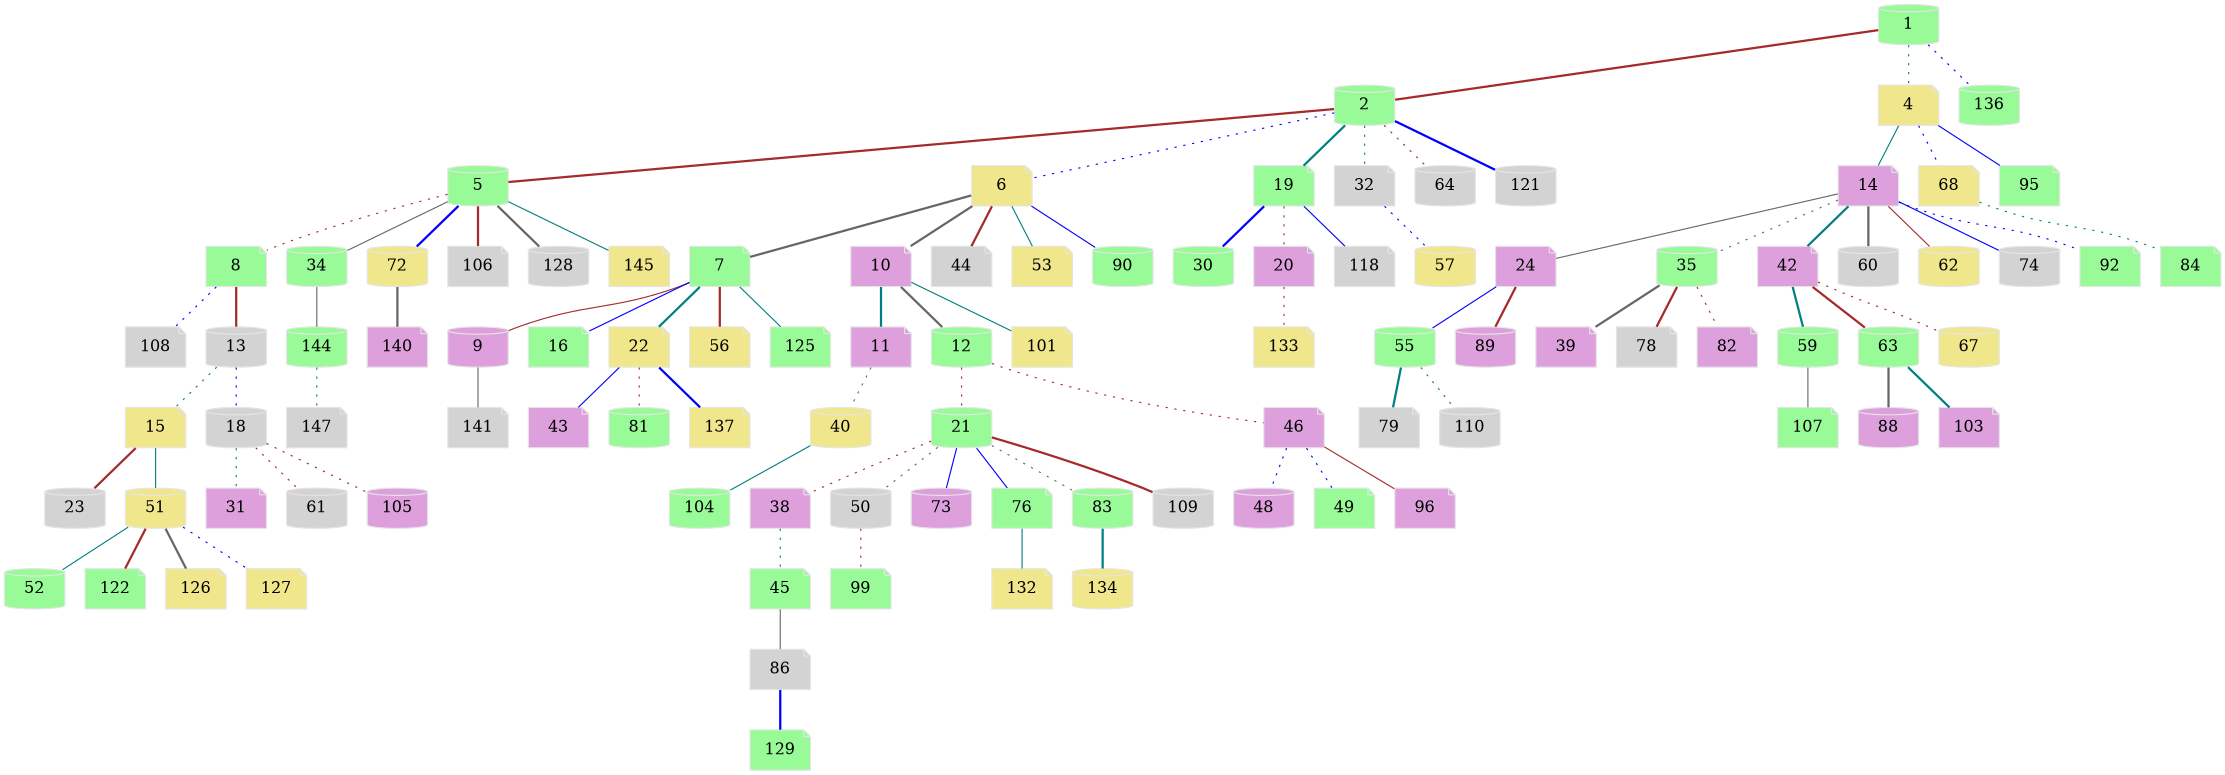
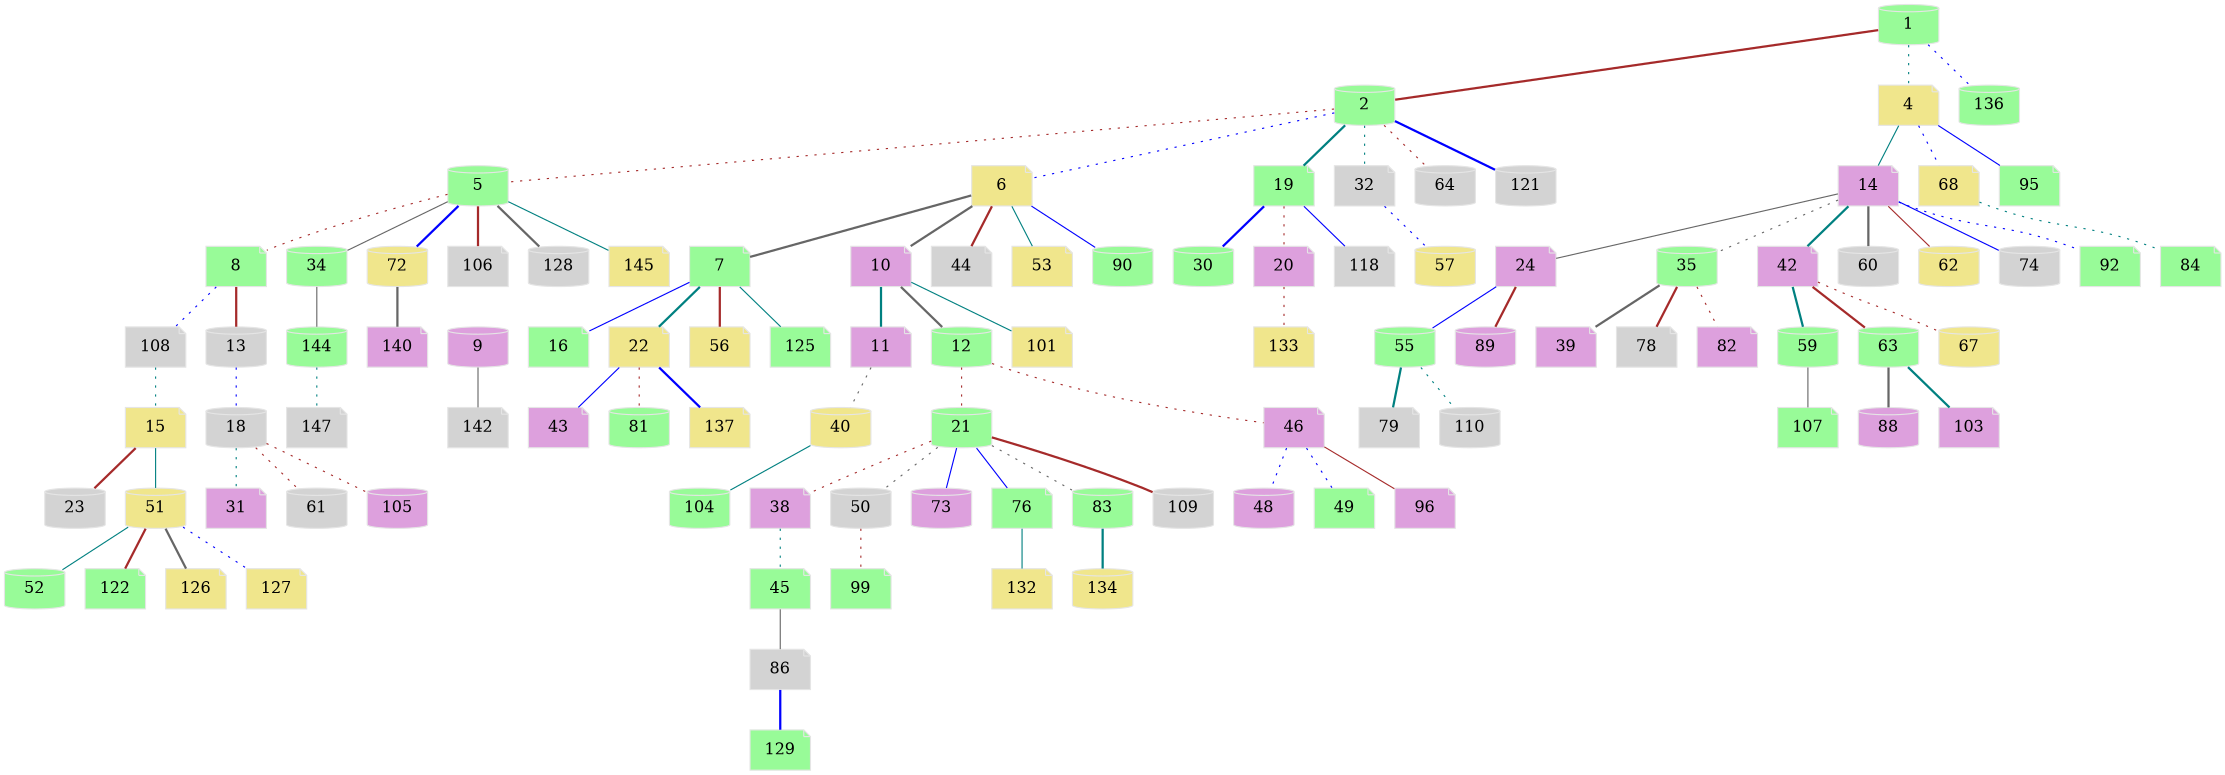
edge "2" -- "5": style bold -> dotted
edge "7" -- "9": removed
edge "13" -- "15": now "108" -- "15"
node "141": label "141" -> "142"
